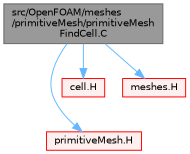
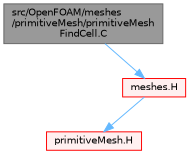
edge "src/OpenFOAM/meshes /primitiveMesh/primitiveMesh FindCell.C" -> "primitiveMesh.H": now "meshes.H" -> "primitiveMesh.H"
node "cell.H": removed
